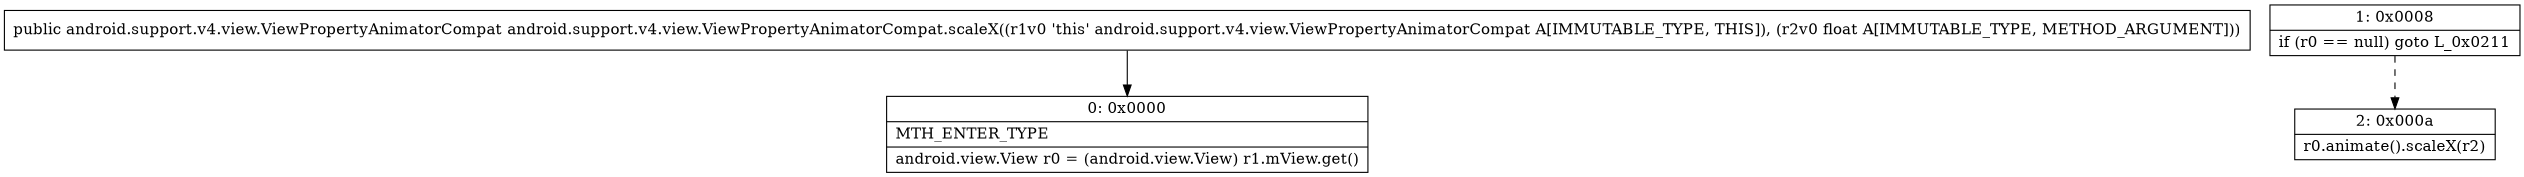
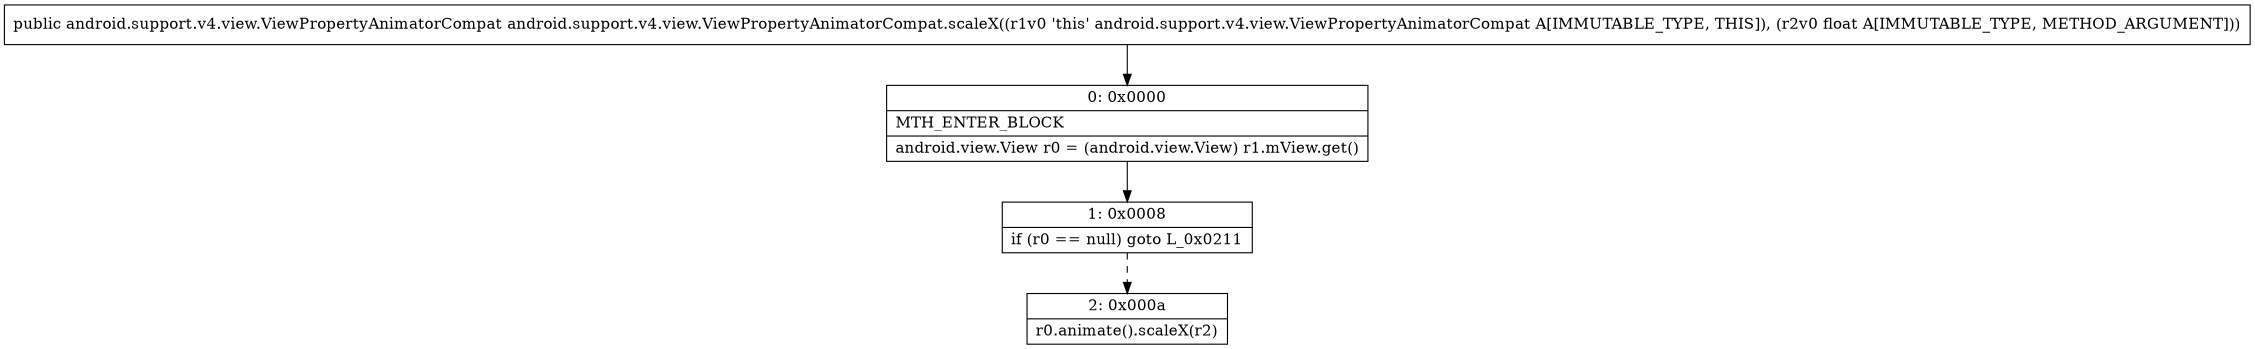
node "0: 0x0000": text "MTH_ENTER_TYPE" -> "MTH_ENTER_BLOCK"
edge "0: 0x0000" -> "1: 0x0008": added
